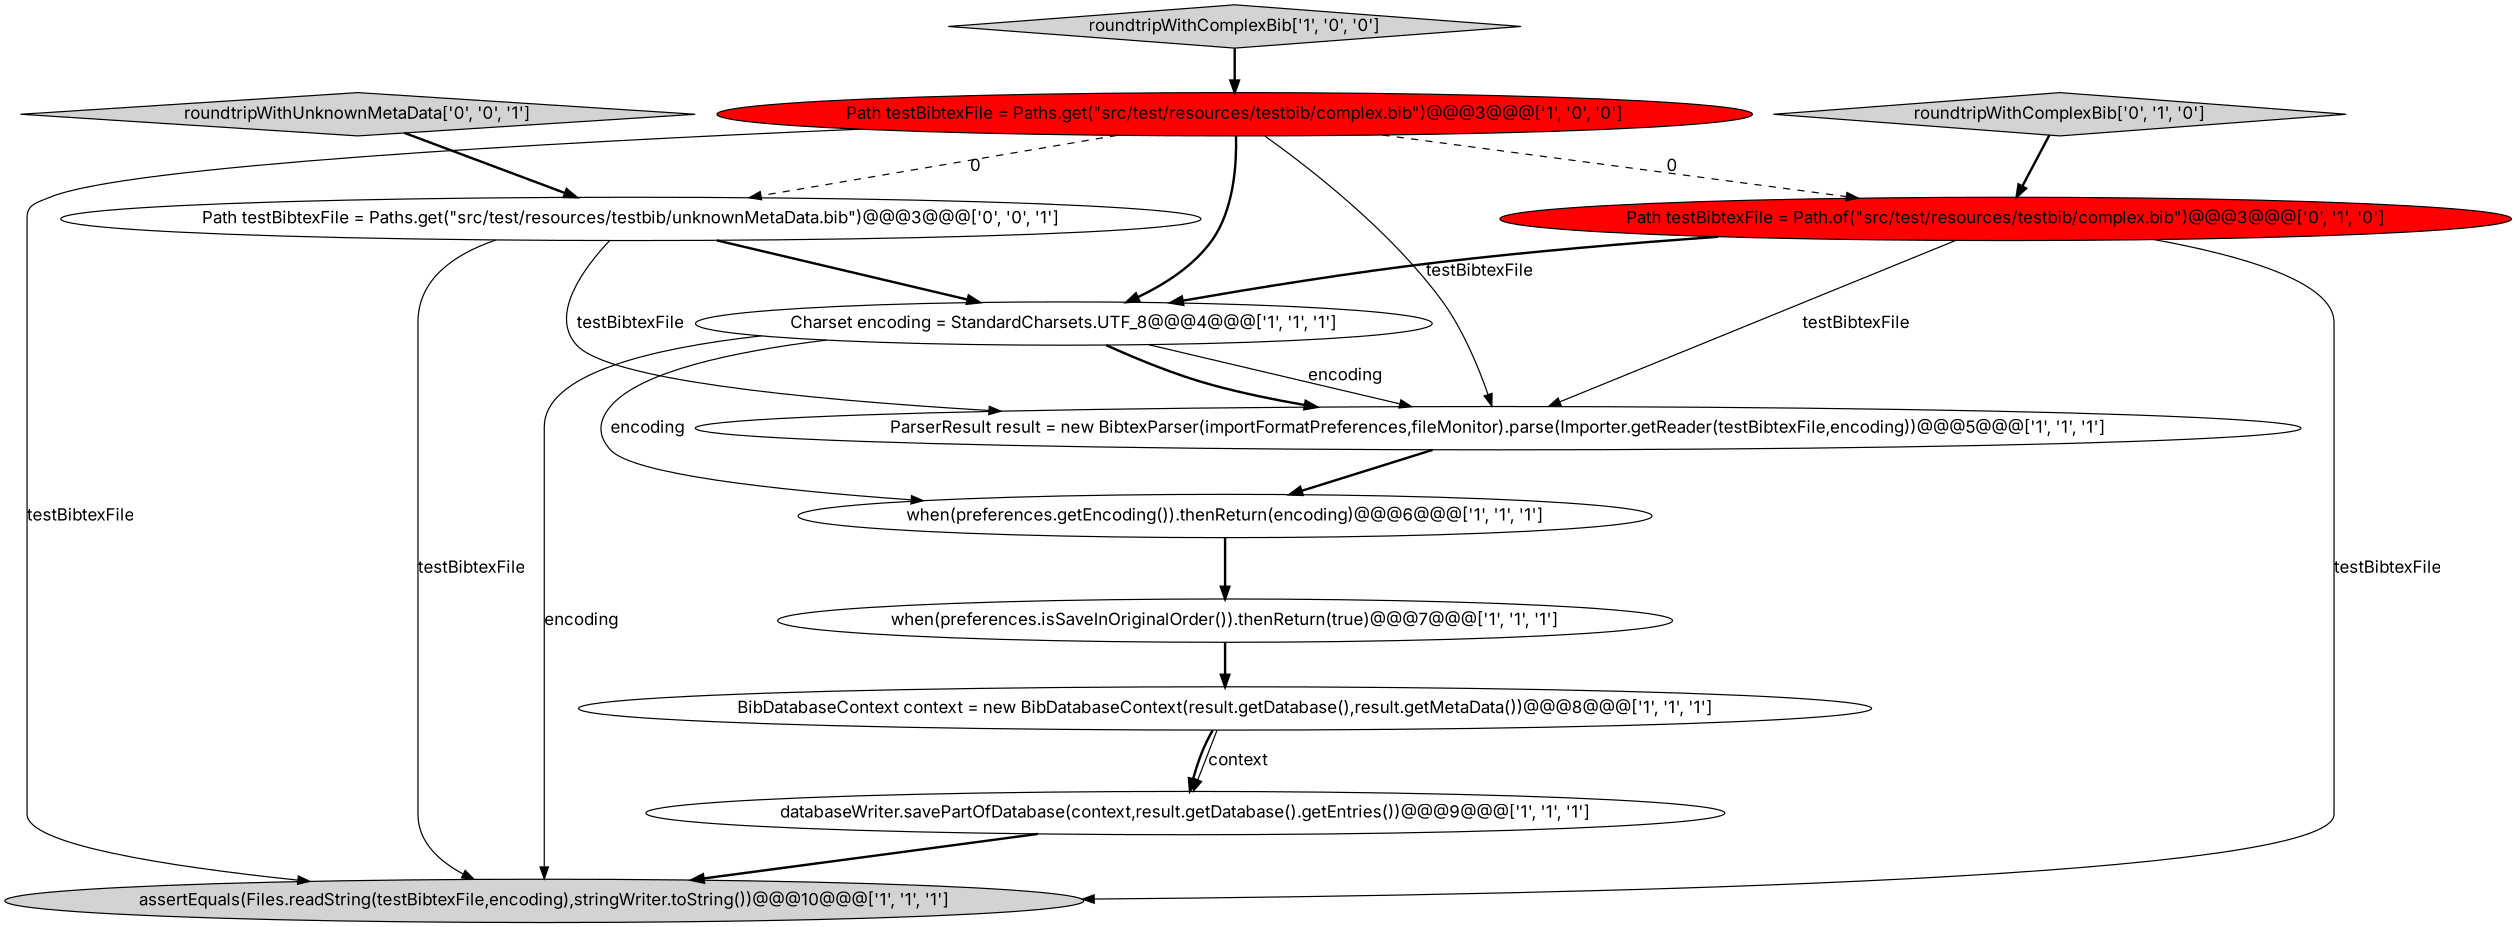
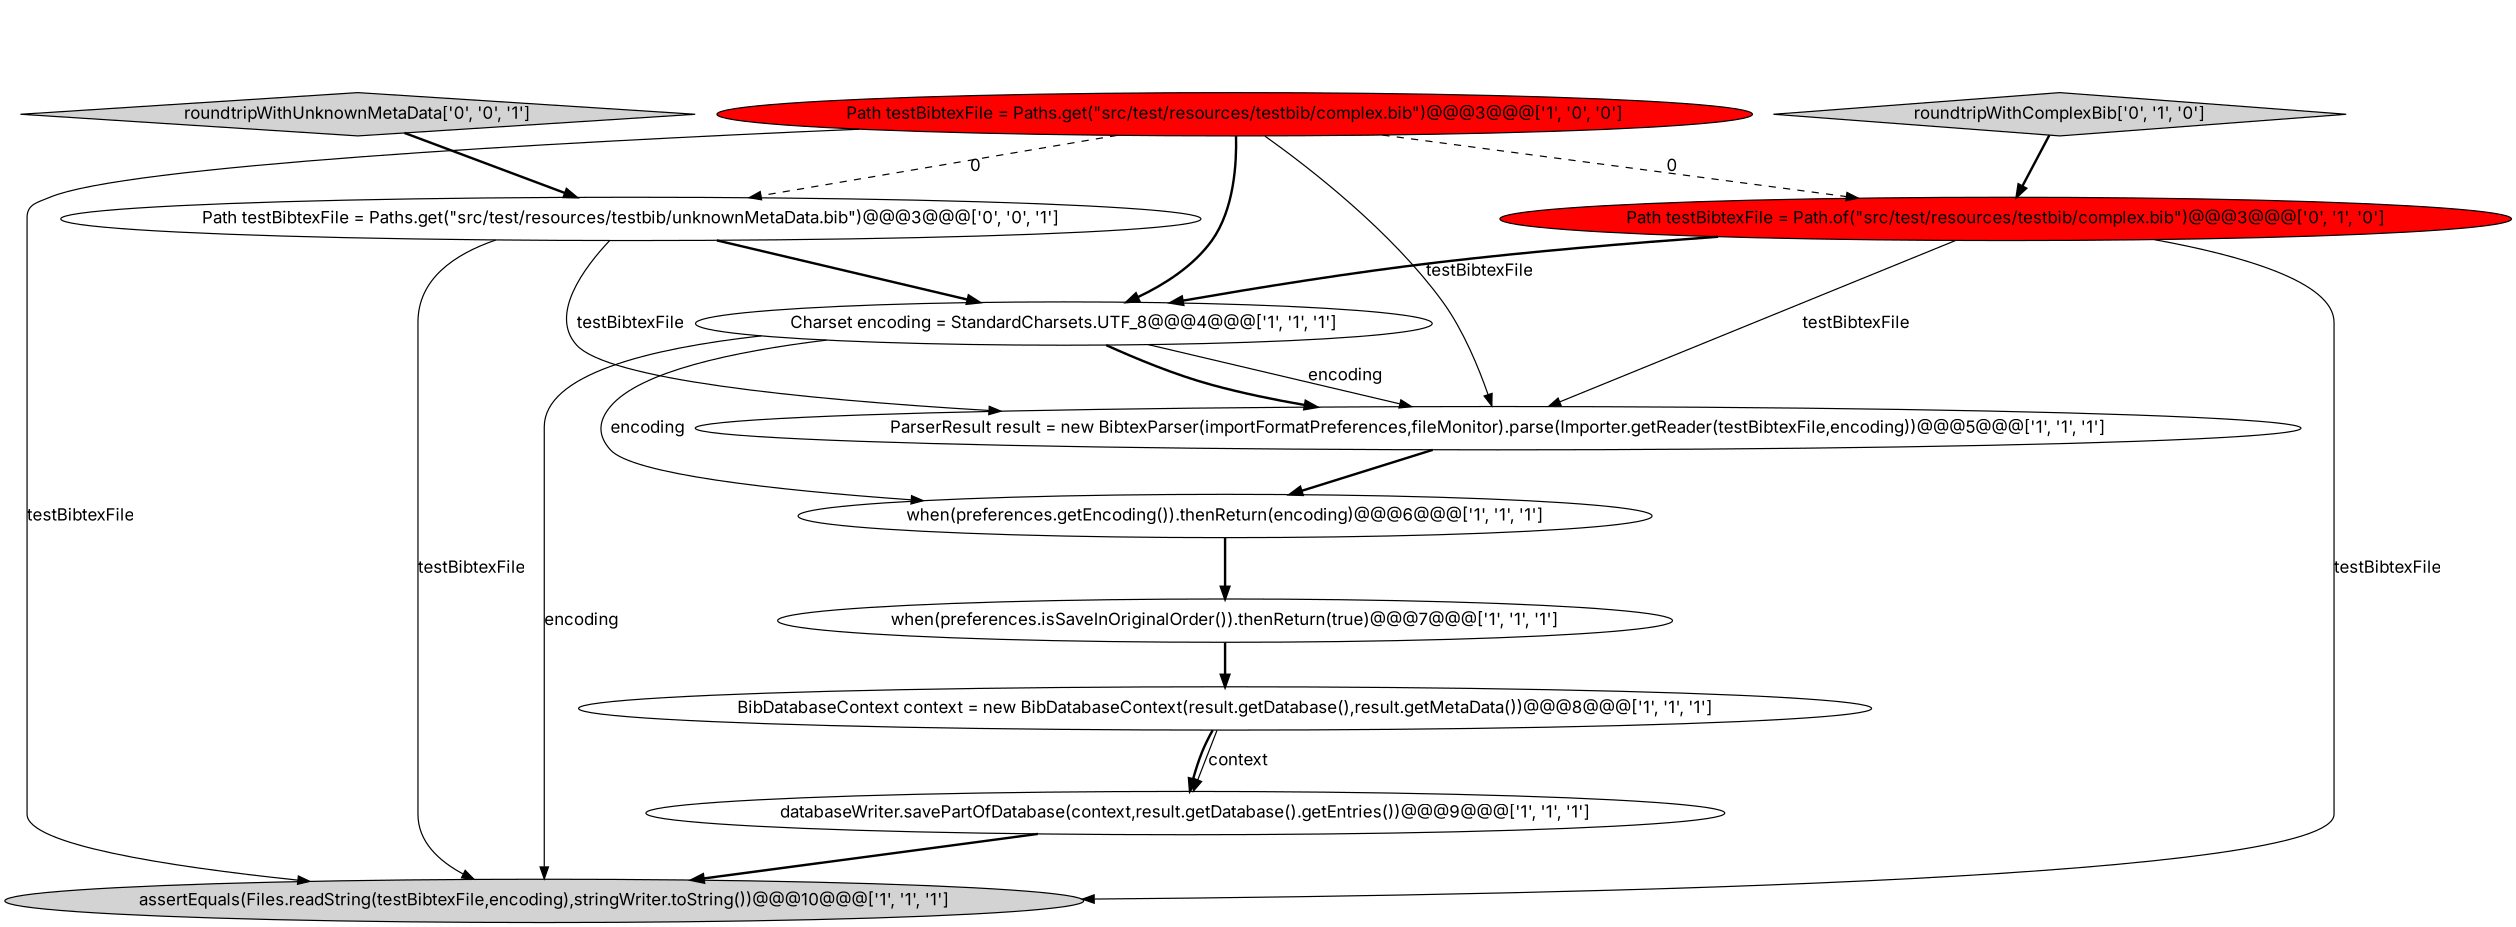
node "roundtripWithComplexBib['1', '0', '0']": removed
